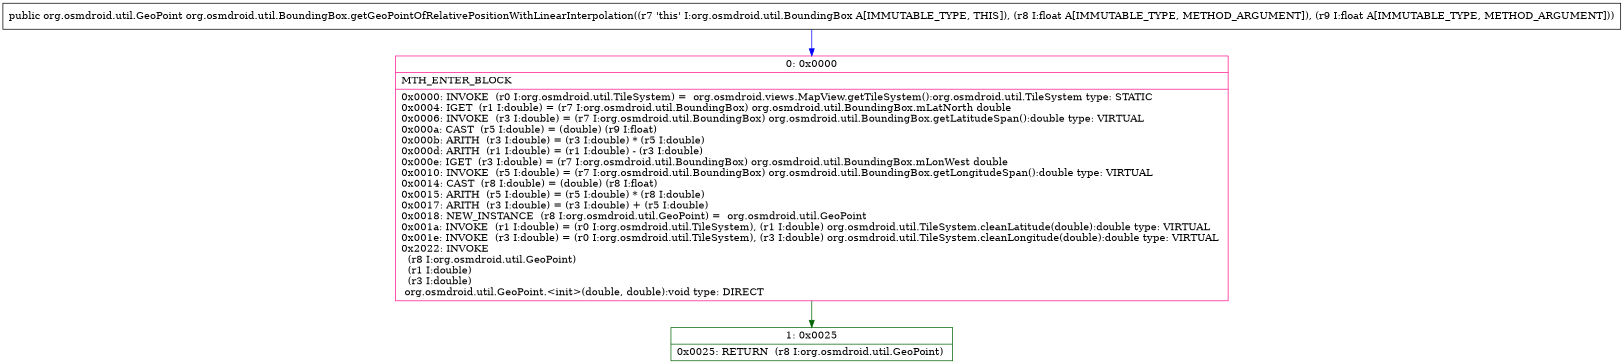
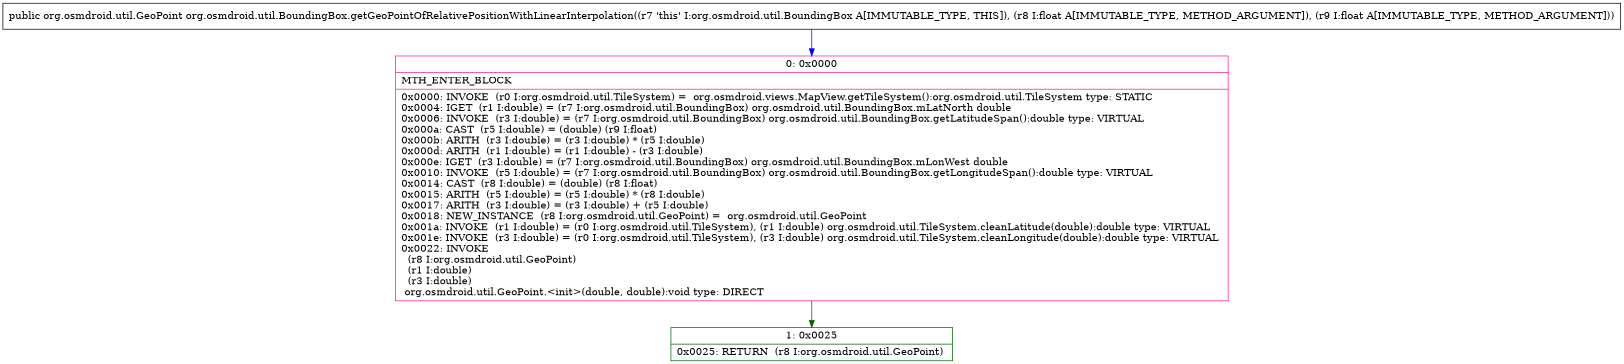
node "0: 0x0000": text "0x2022: INVOKE" -> "0x0022: INVOKE"
